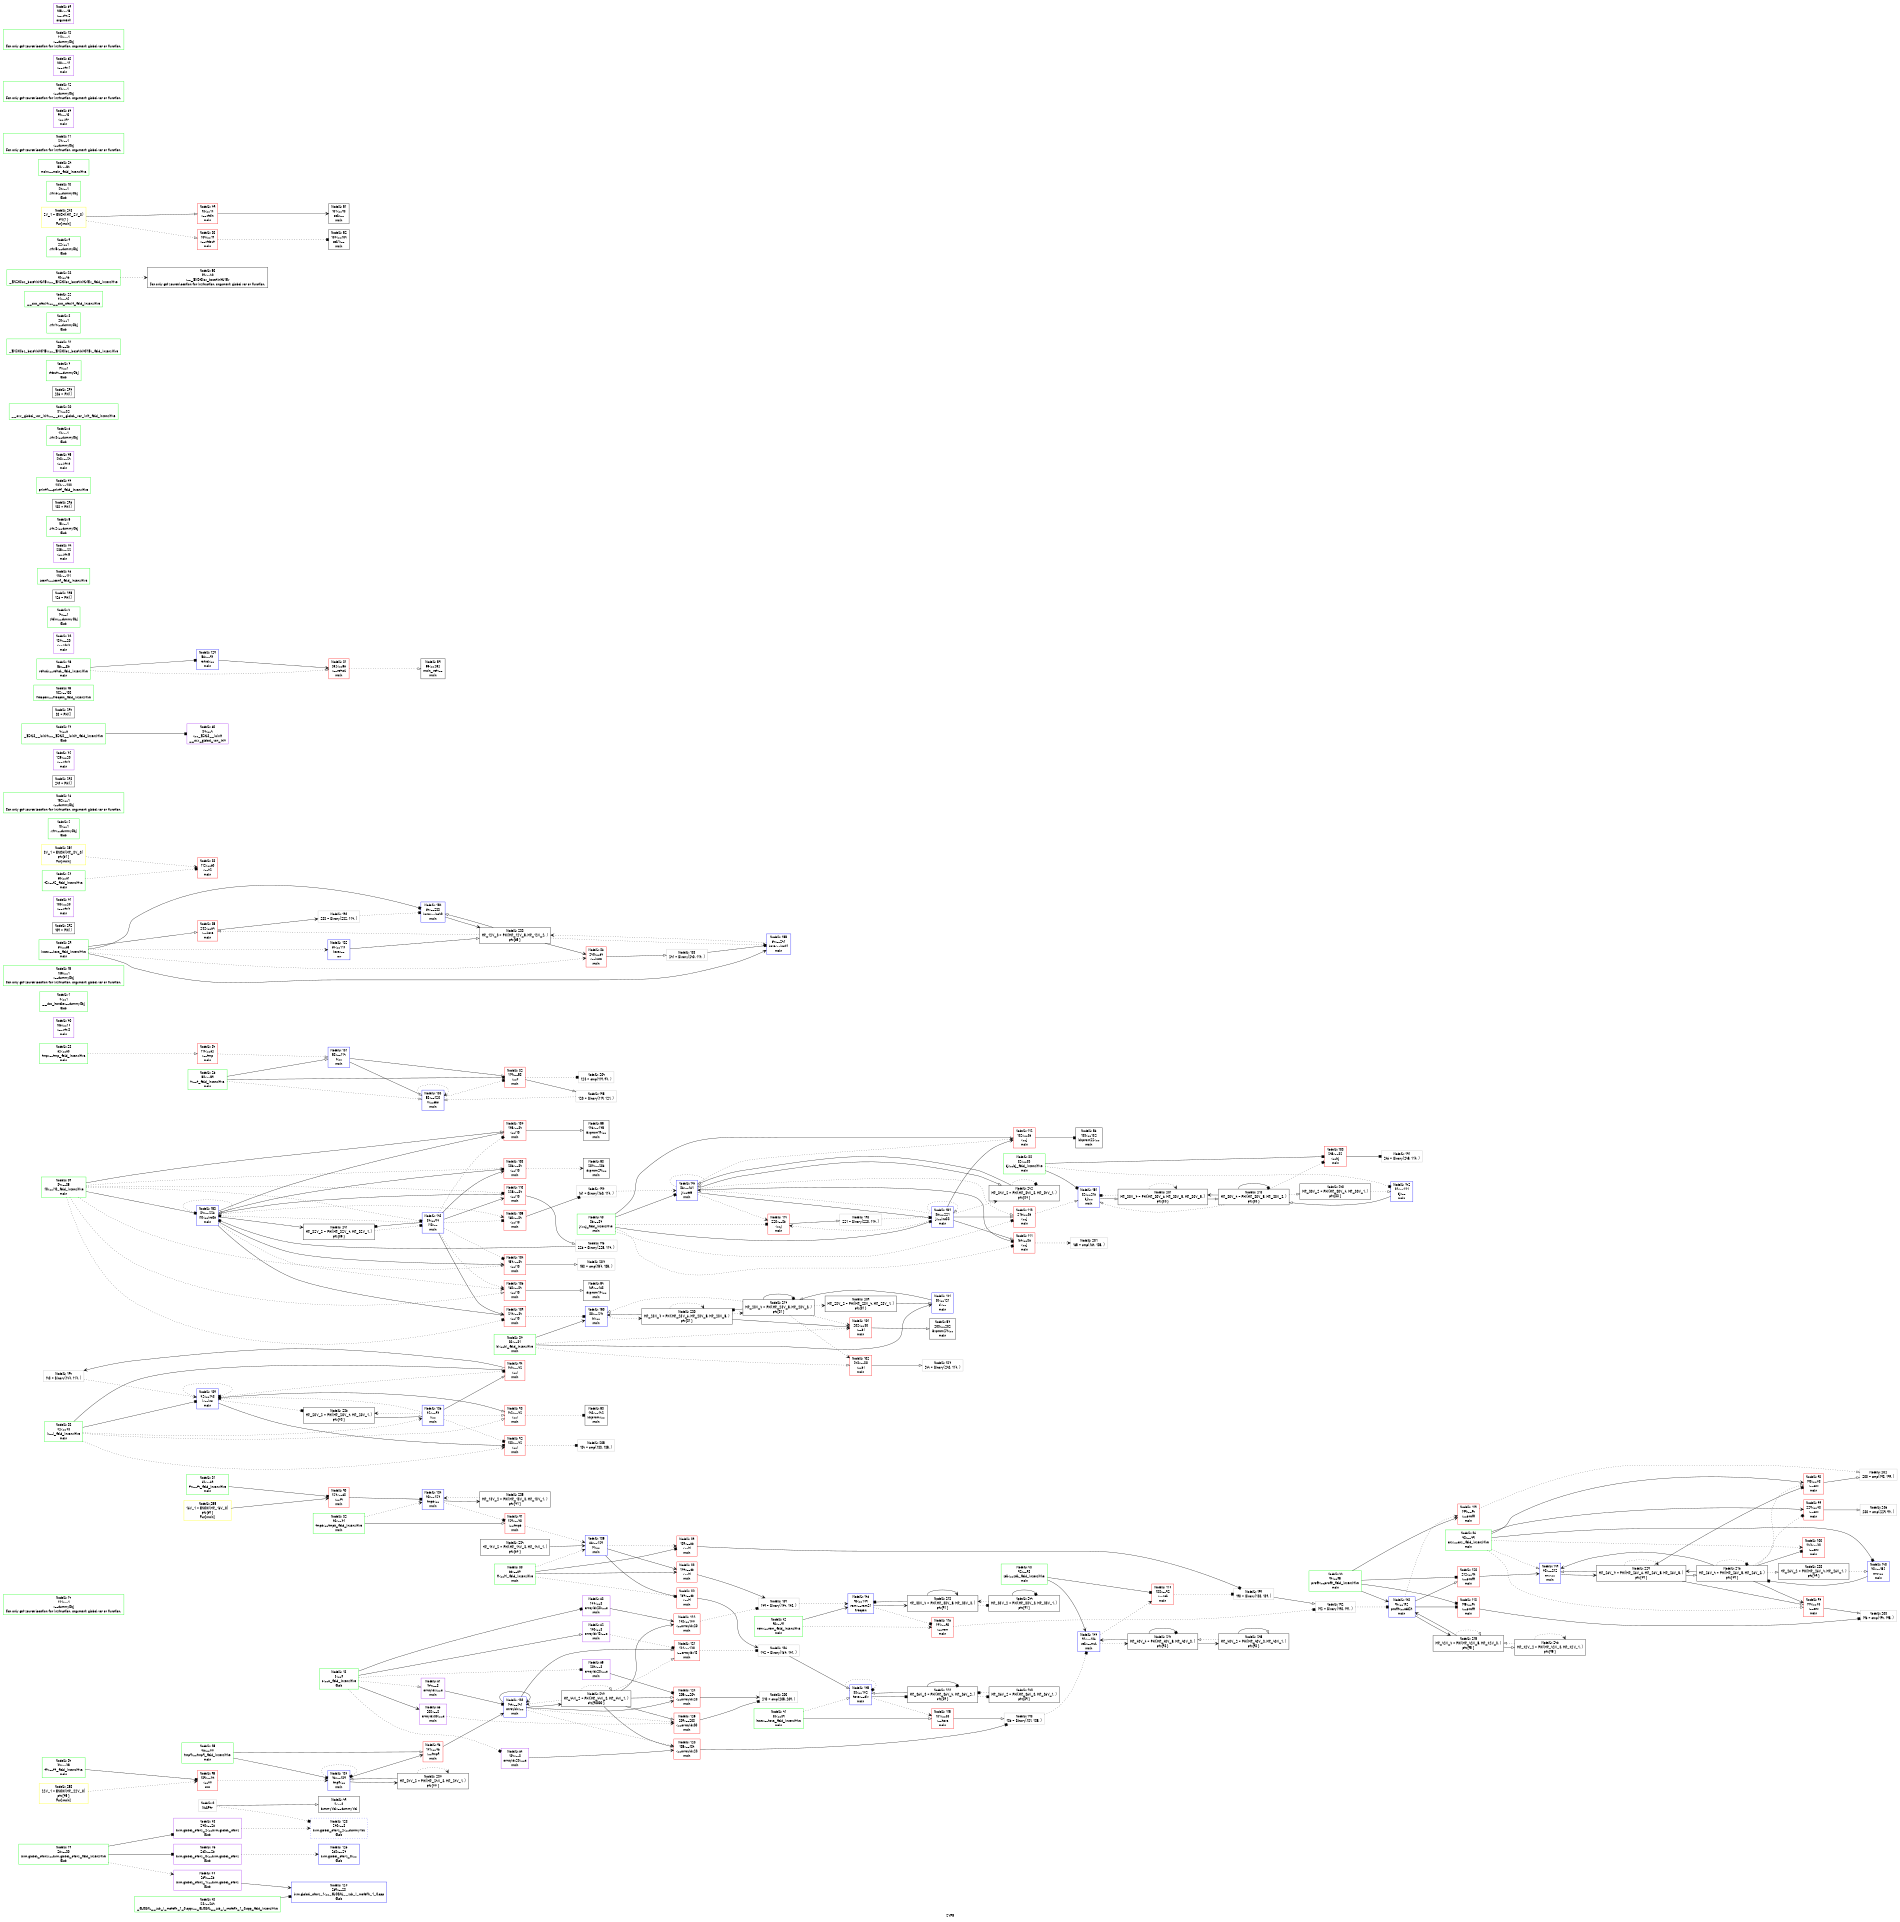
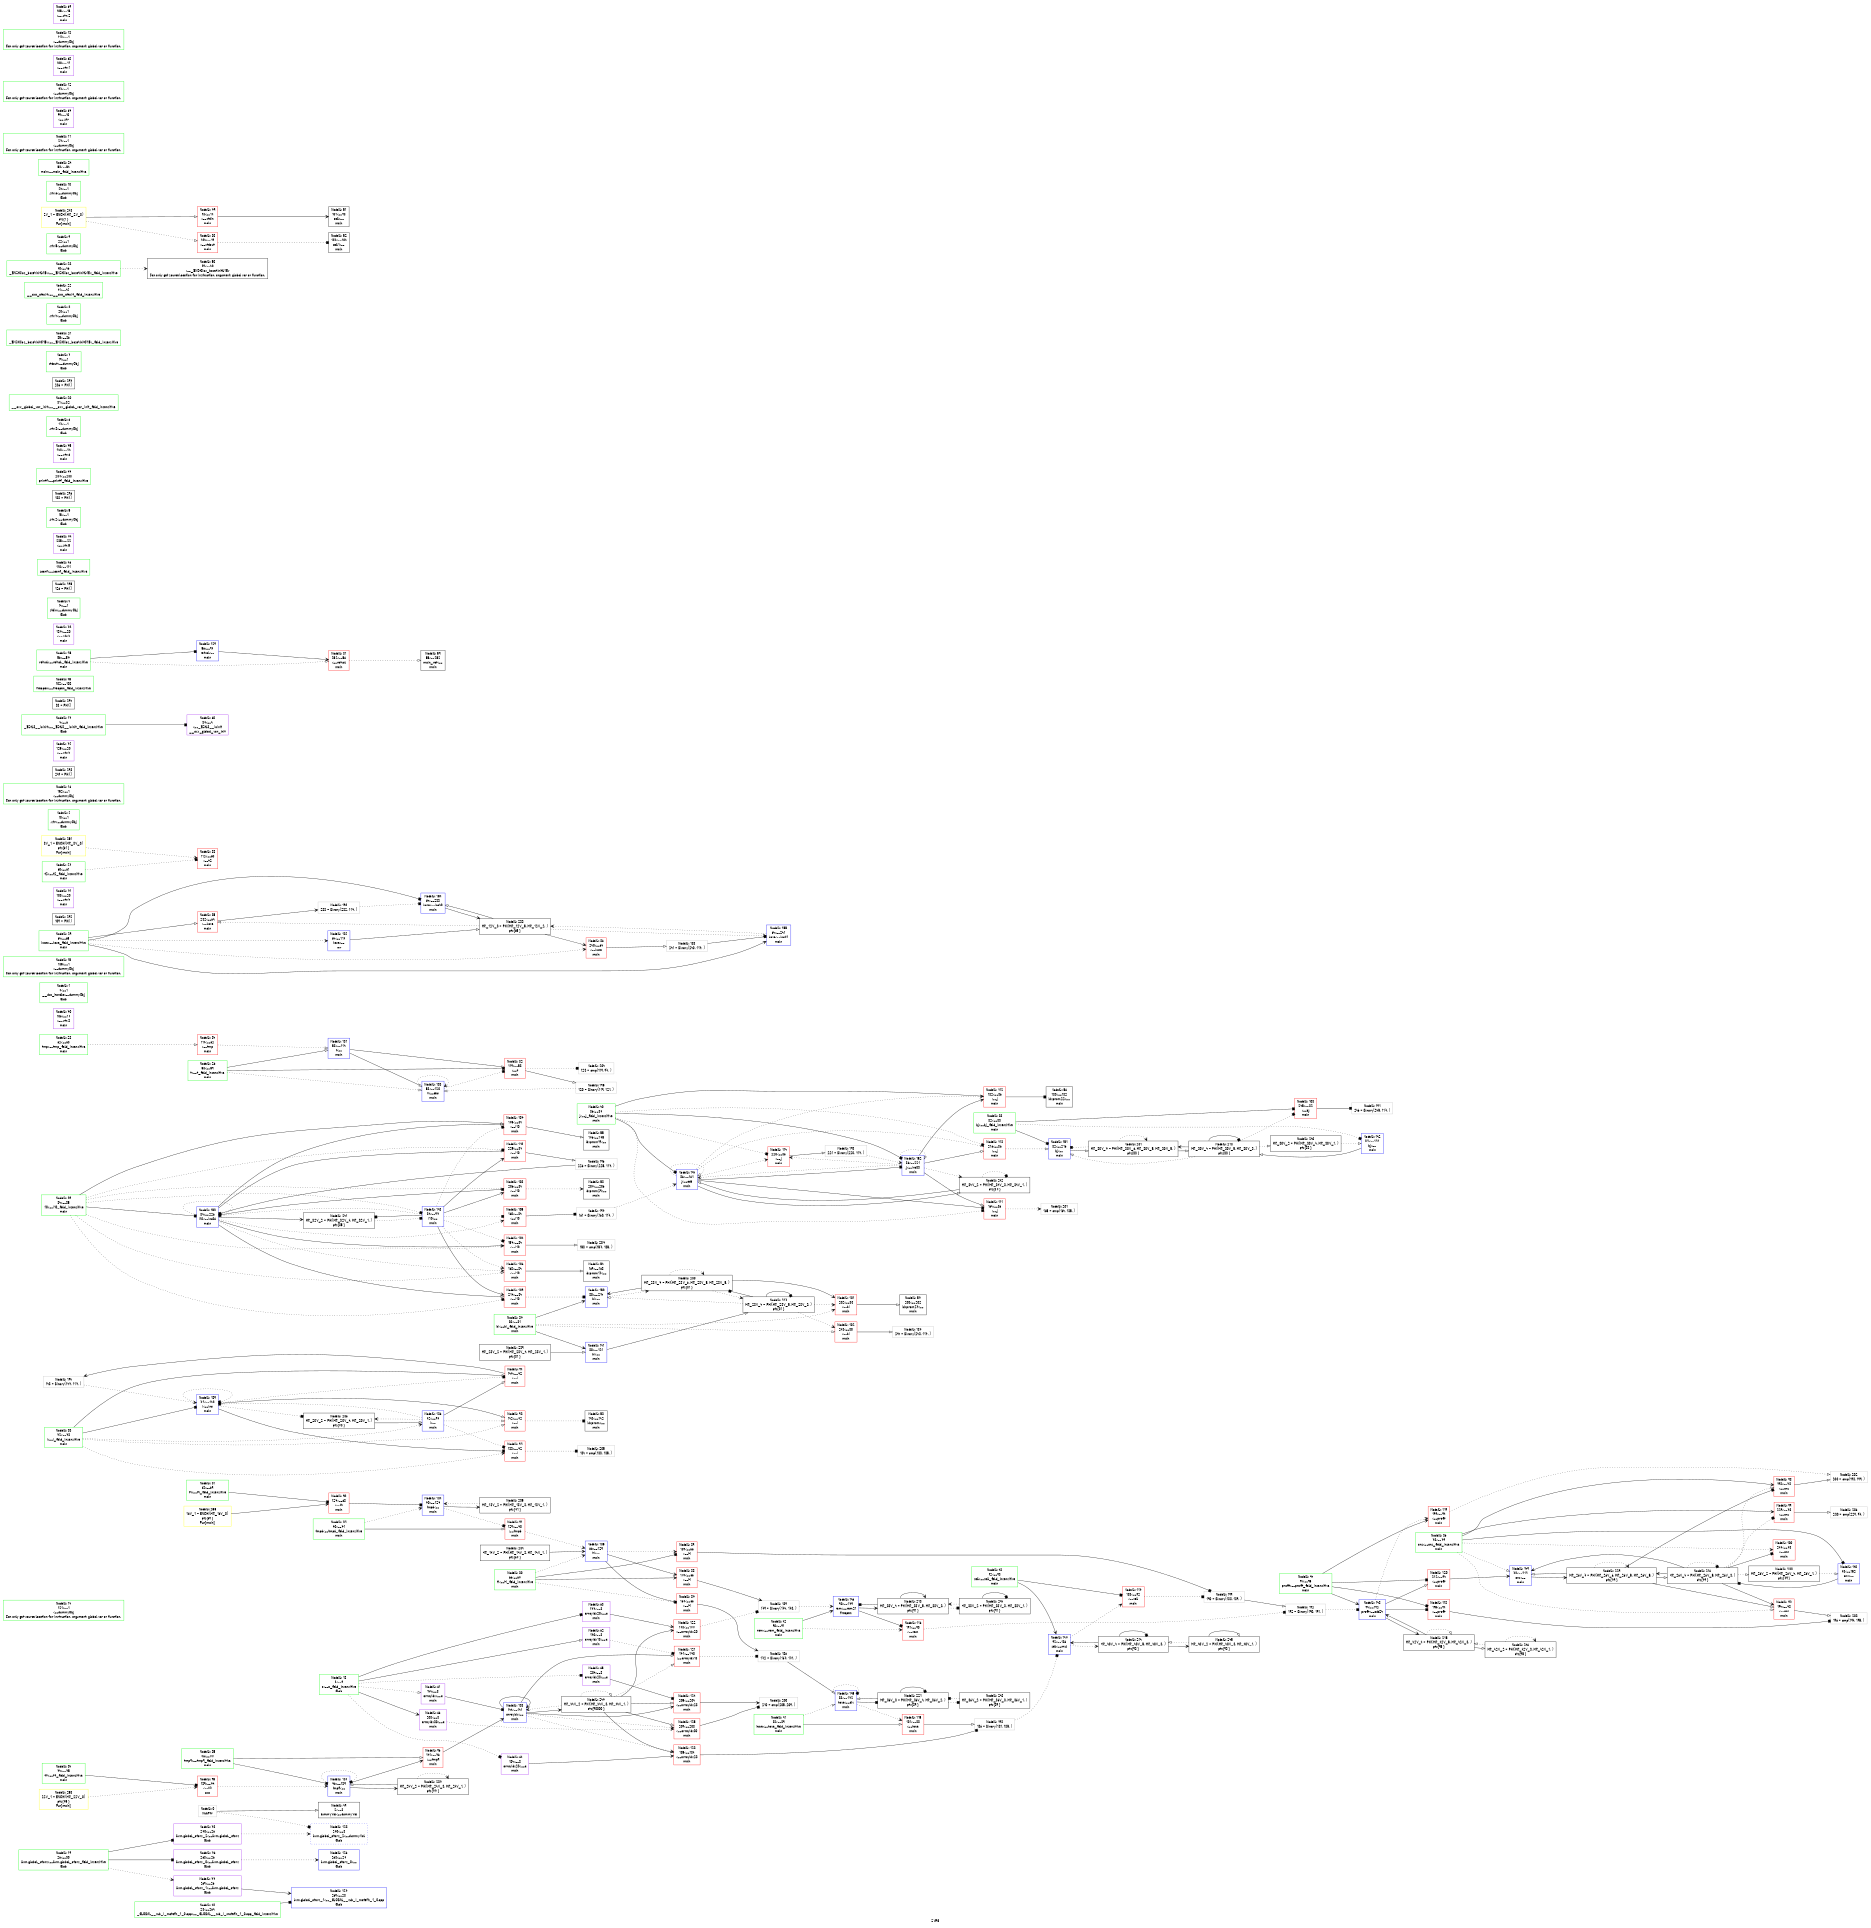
node "NodeID: 69": text "argument" -> "main"
edge "NodeID: 217" -> "NodeID: 239": removed
edge "NodeID: 146" -> "NodeID: 116": style dotted -> solid
